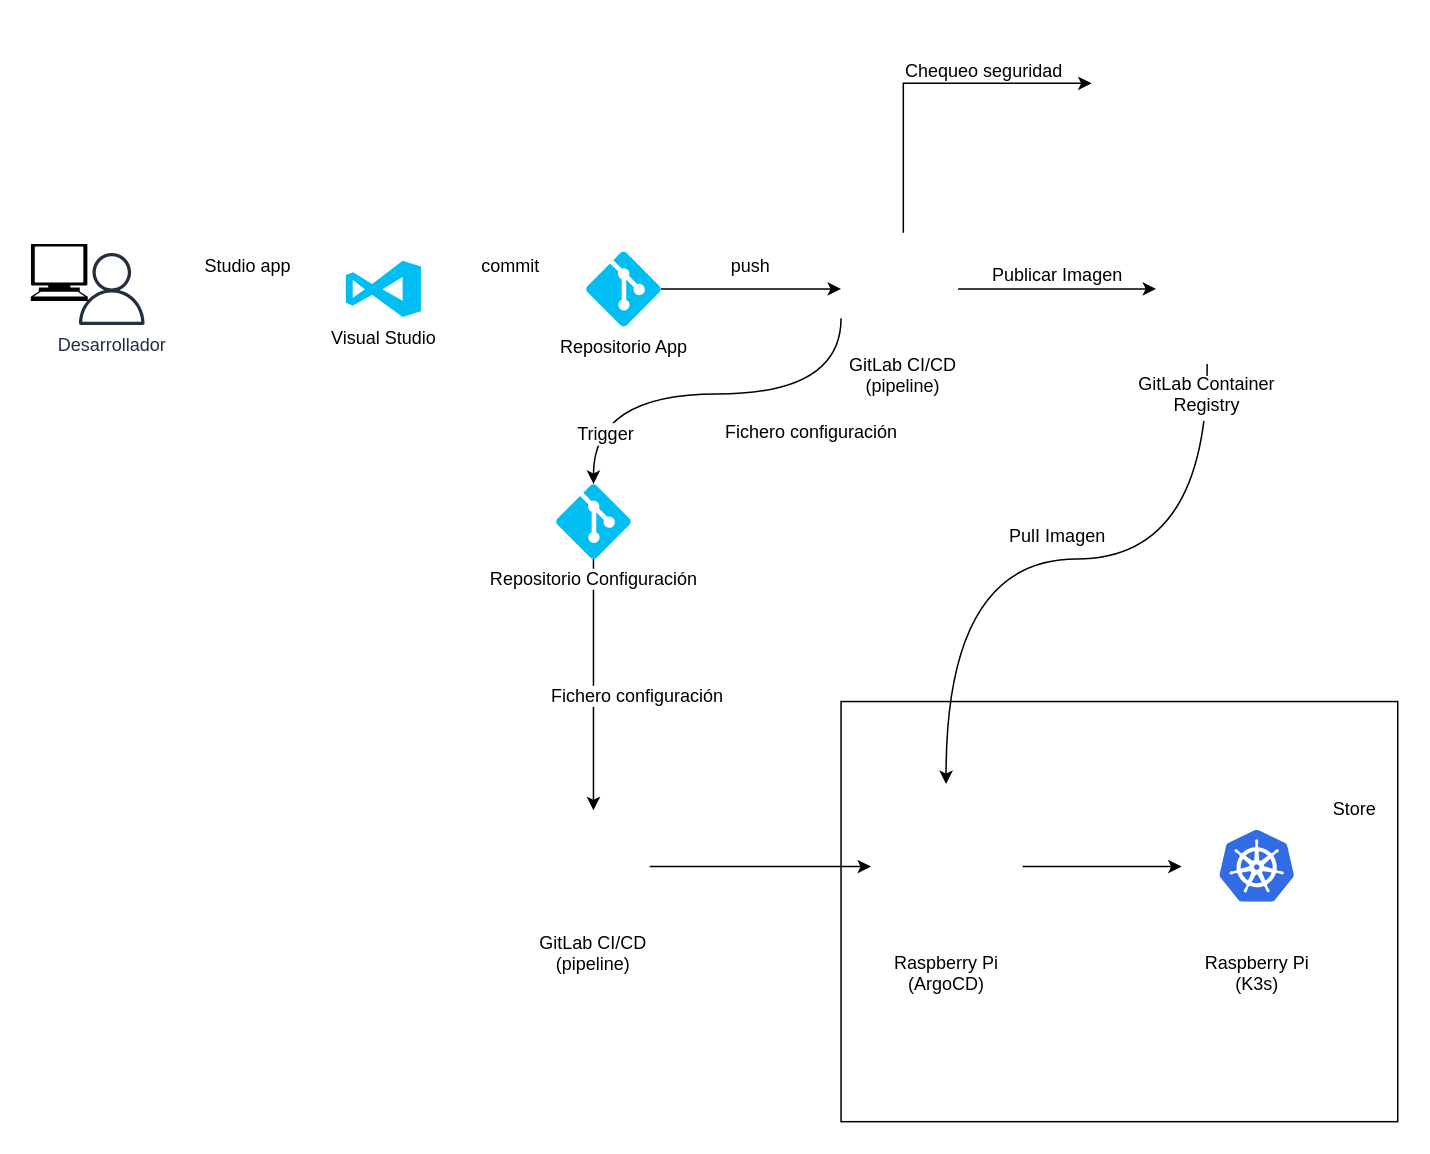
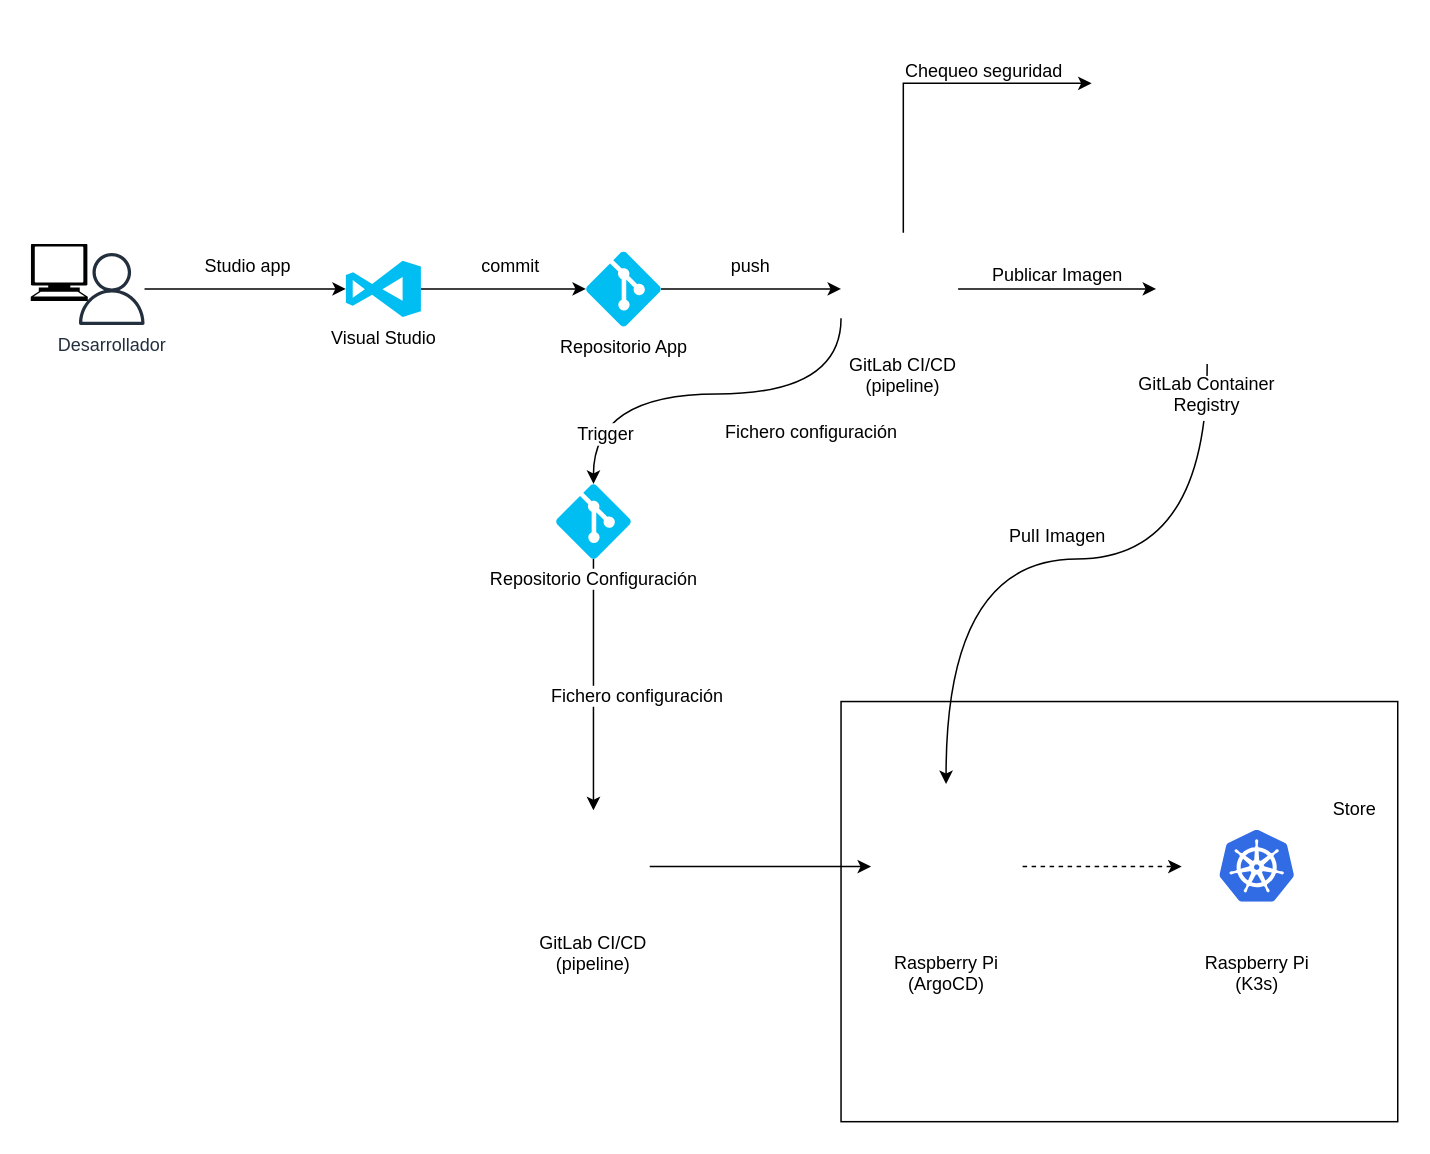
edge "Desarrollador" -> "Visual Studio": added
edge "Visual Studio" -> "Repositorio App": added
edge "Raspberry Pi (ArgoCD)" -> "Raspberry Pi (K3s)": style solid -> dashed
